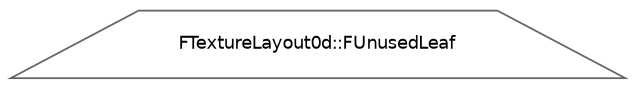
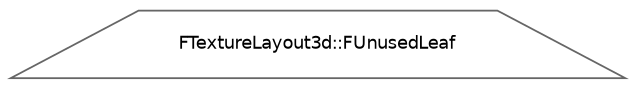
node "FTextureLayout0d::FUnusedLeaf": label "FTextureLayout0d::FUnusedLeaf" -> "FTextureLayout3d::FUnusedLeaf"
